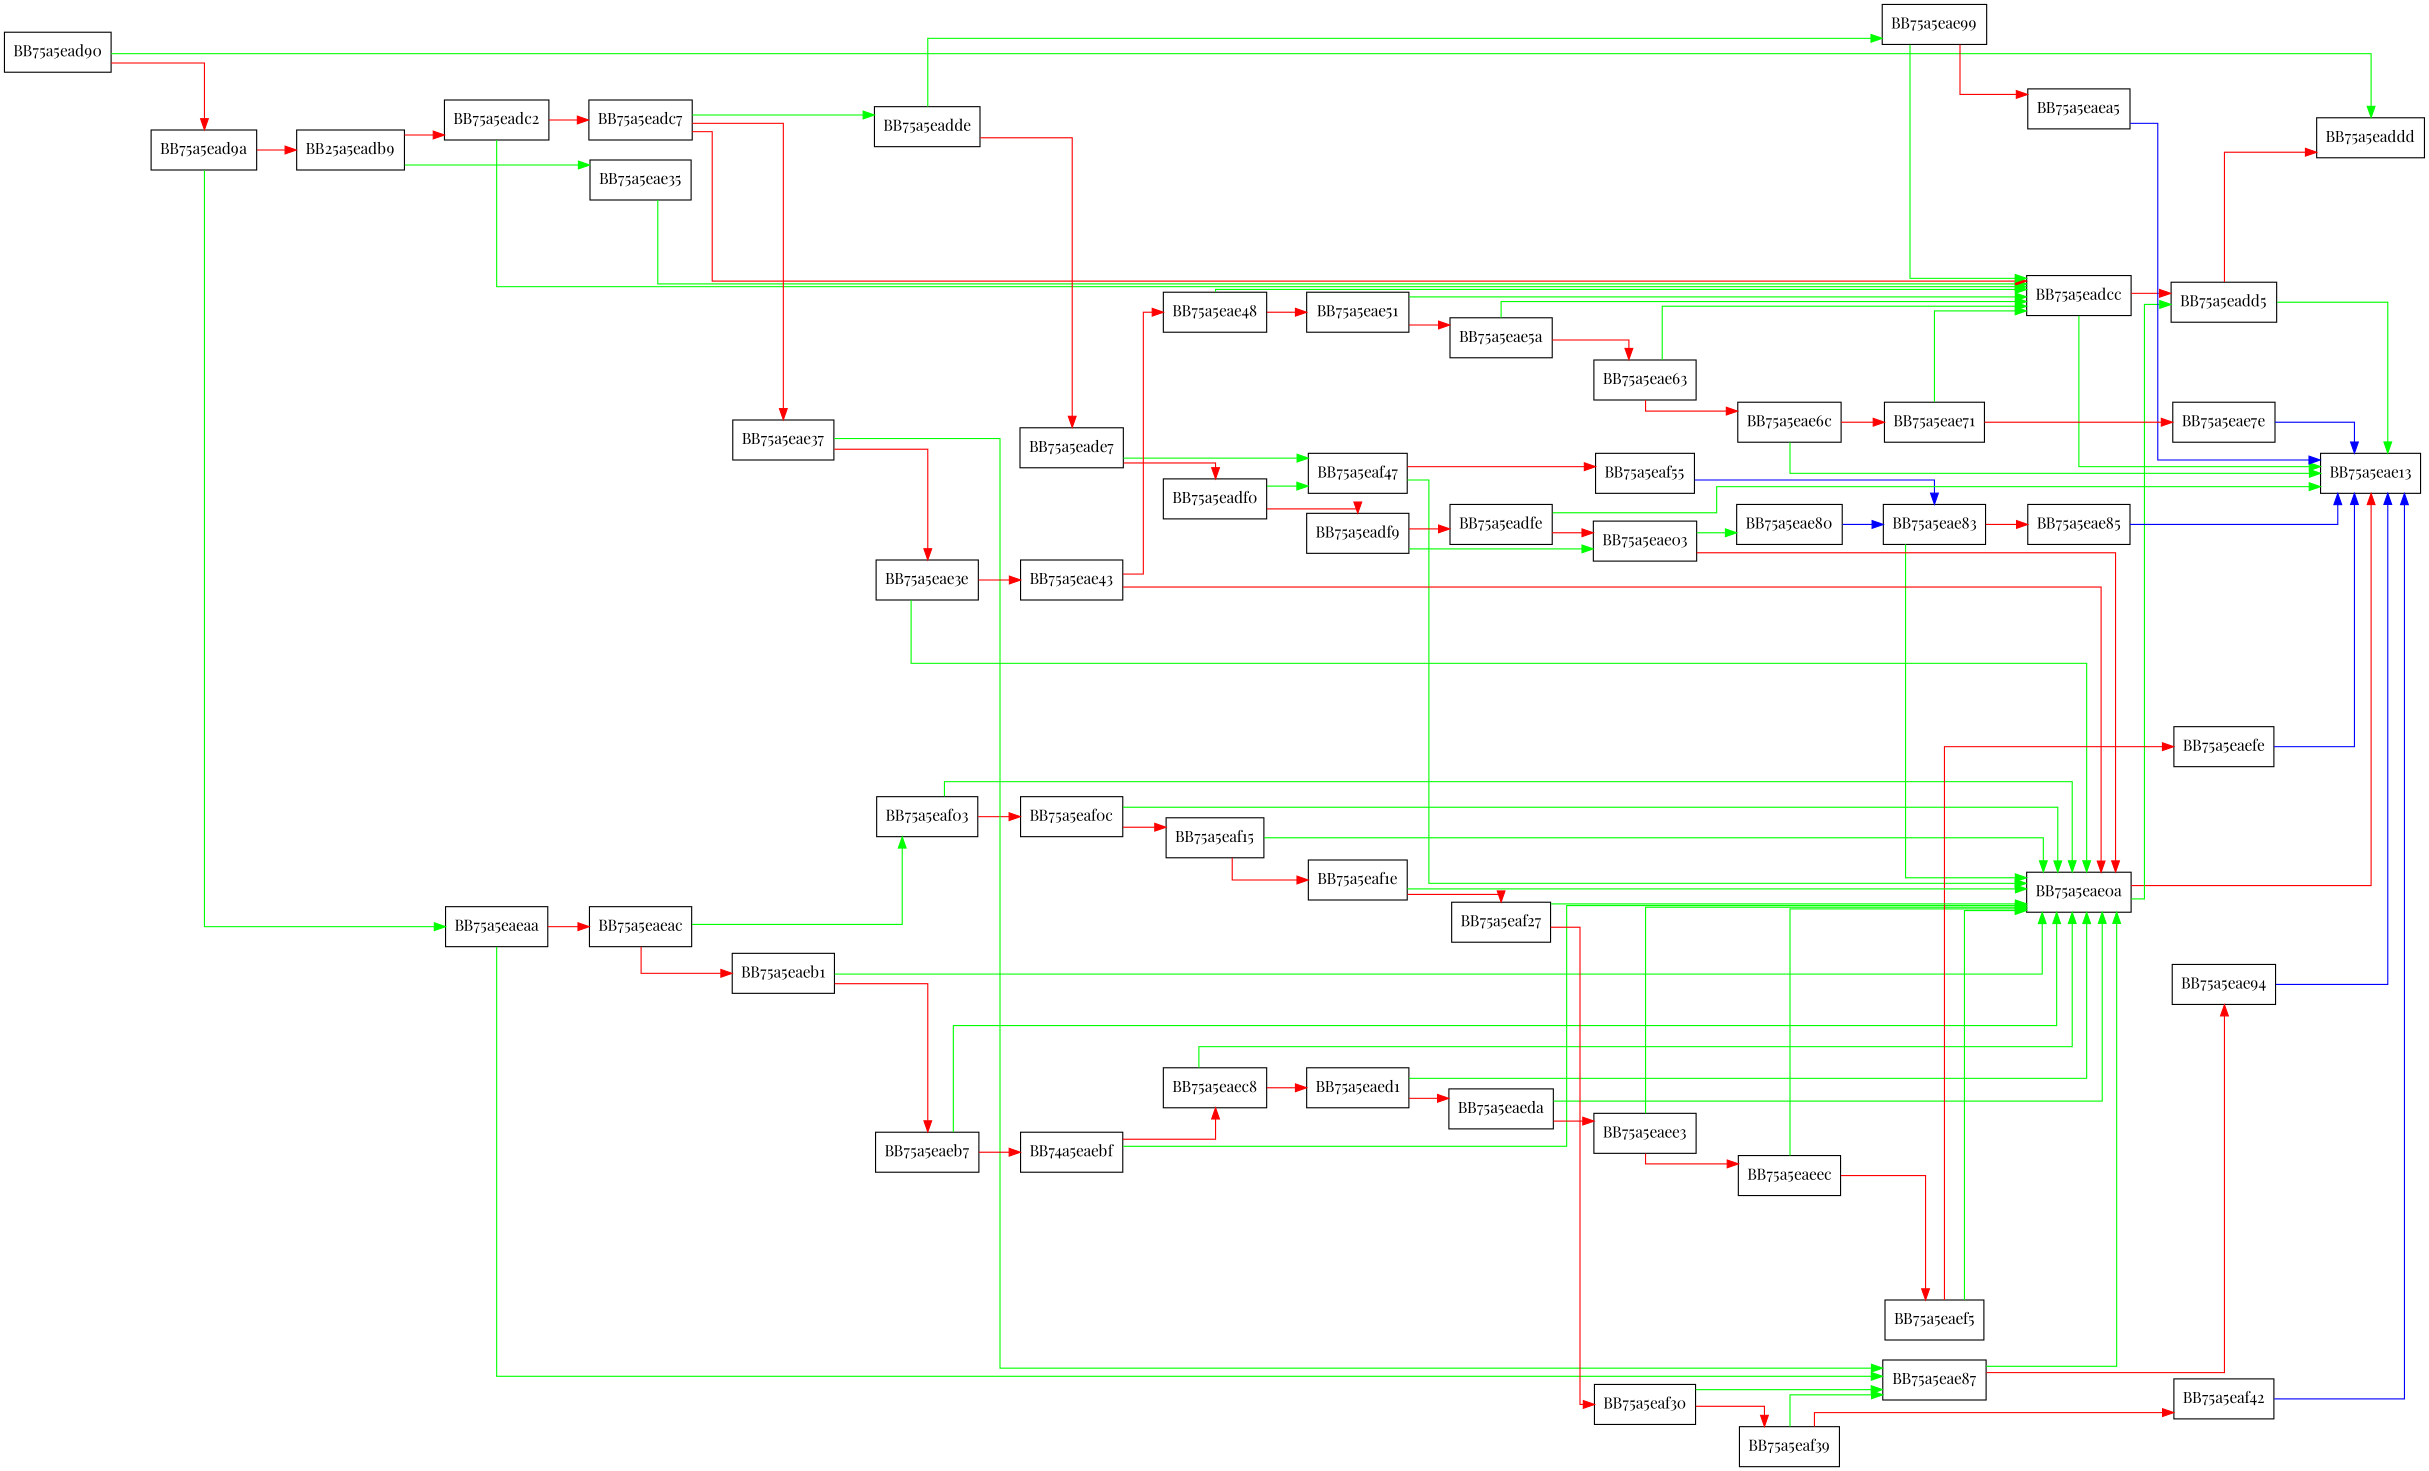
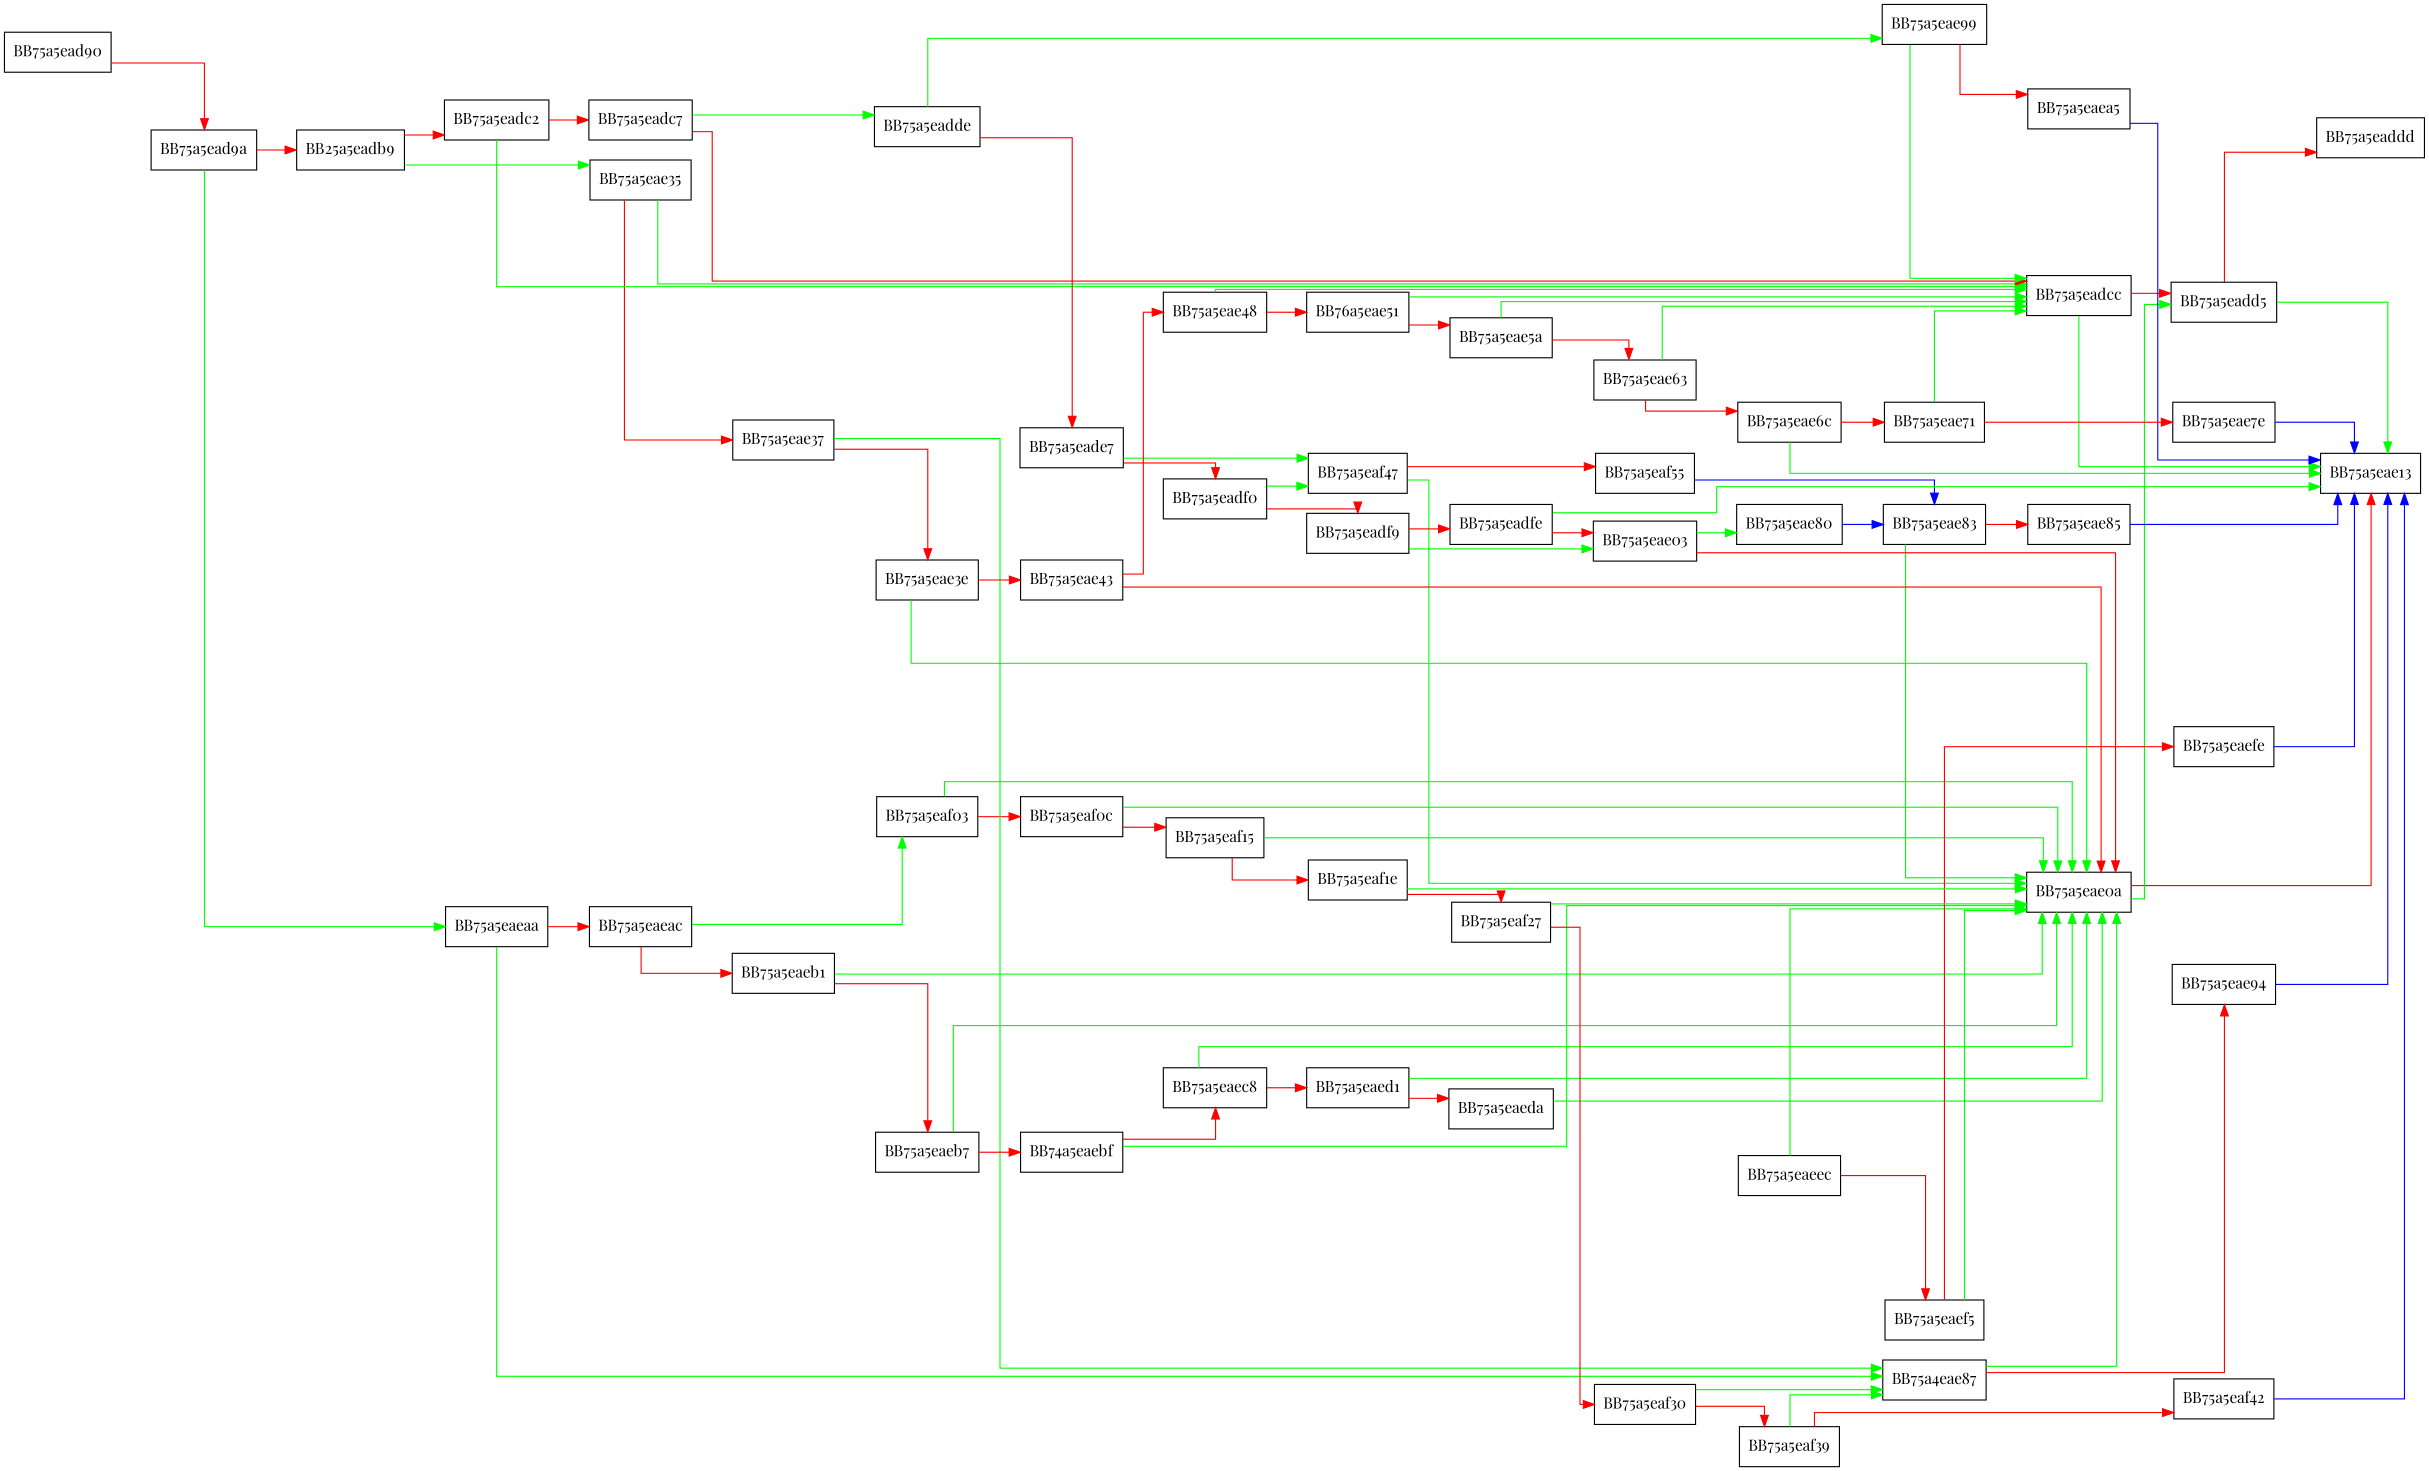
edge "BB75a5ead90" -> "BB75a5eaddd": removed
edge "BB75a5eadc7" -> "BB75a5eae37": now "BB75a5eae35" -> "BB75a5eae37"
node "BB75a5eae51": label "BB75a5eae51" -> "BB76a5eae51"
node "BB75a5eaee3": removed
node "BB75a5eae87": label "BB75a5eae87" -> "BB75a4eae87"
